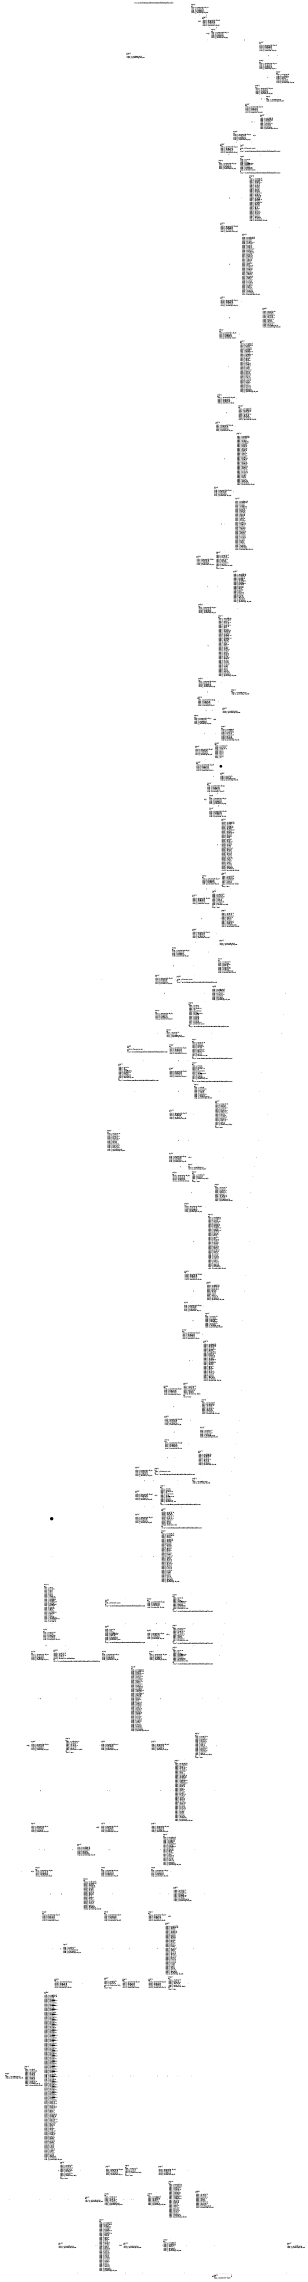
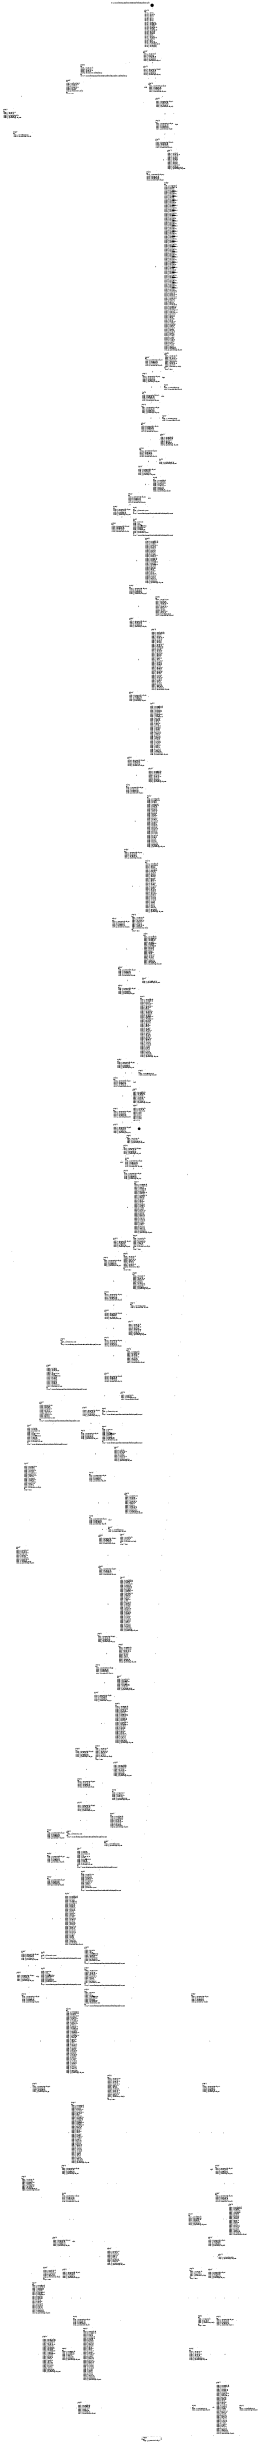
edge "0x4018a0 [28]" -> "0x403073 [15]": now "0x4018a0 [28]" -> "0x4018bc [28]"
